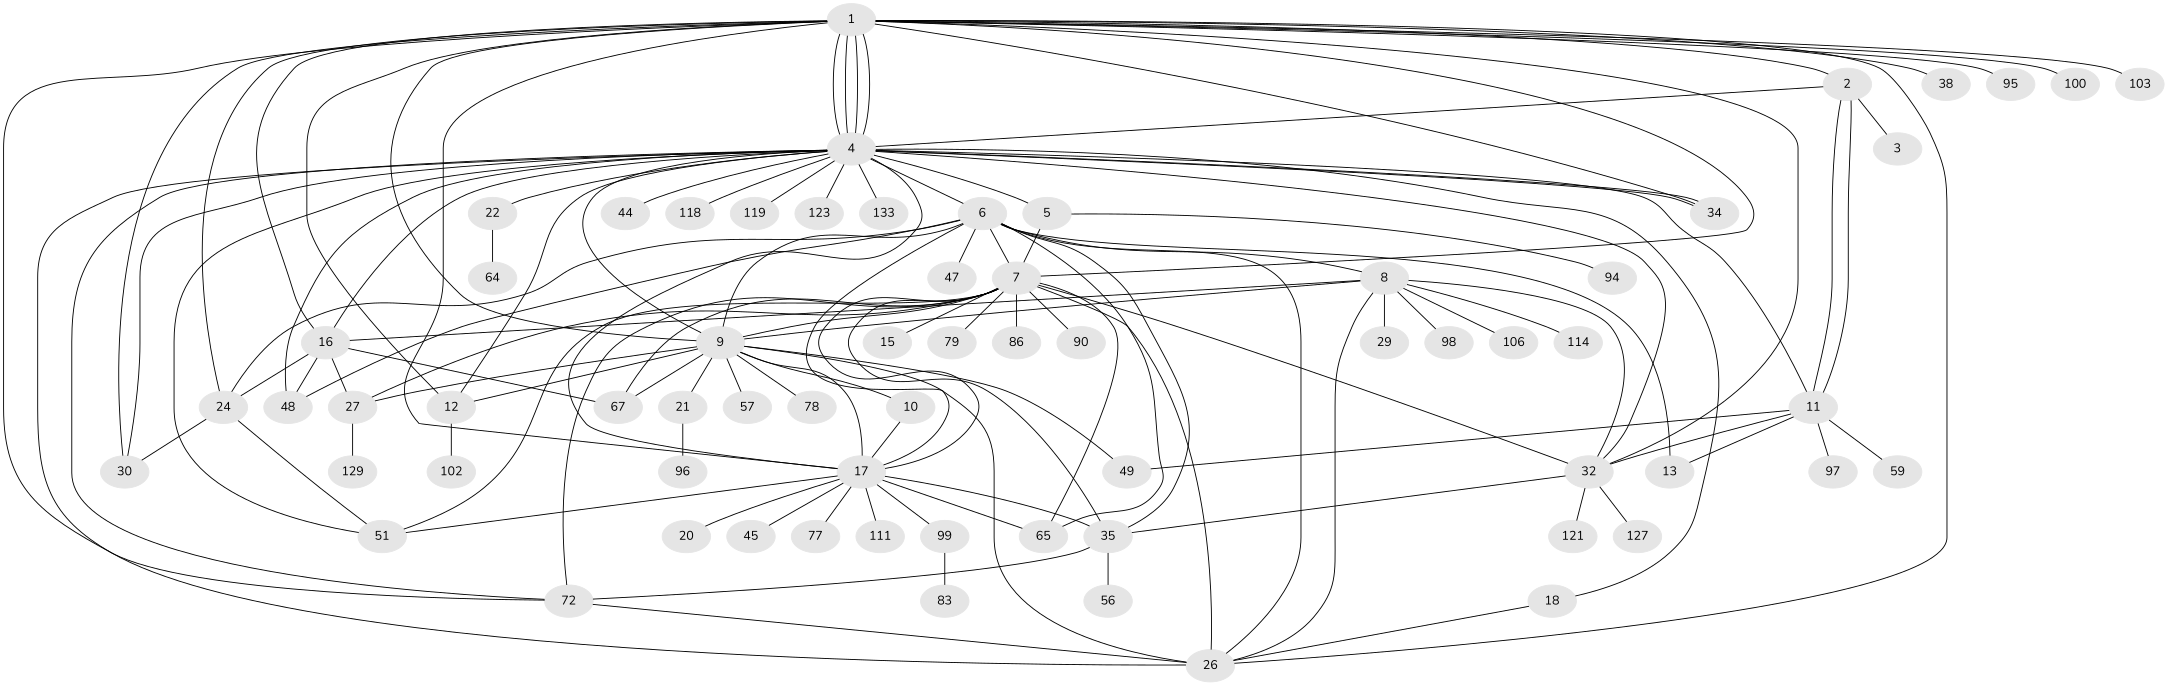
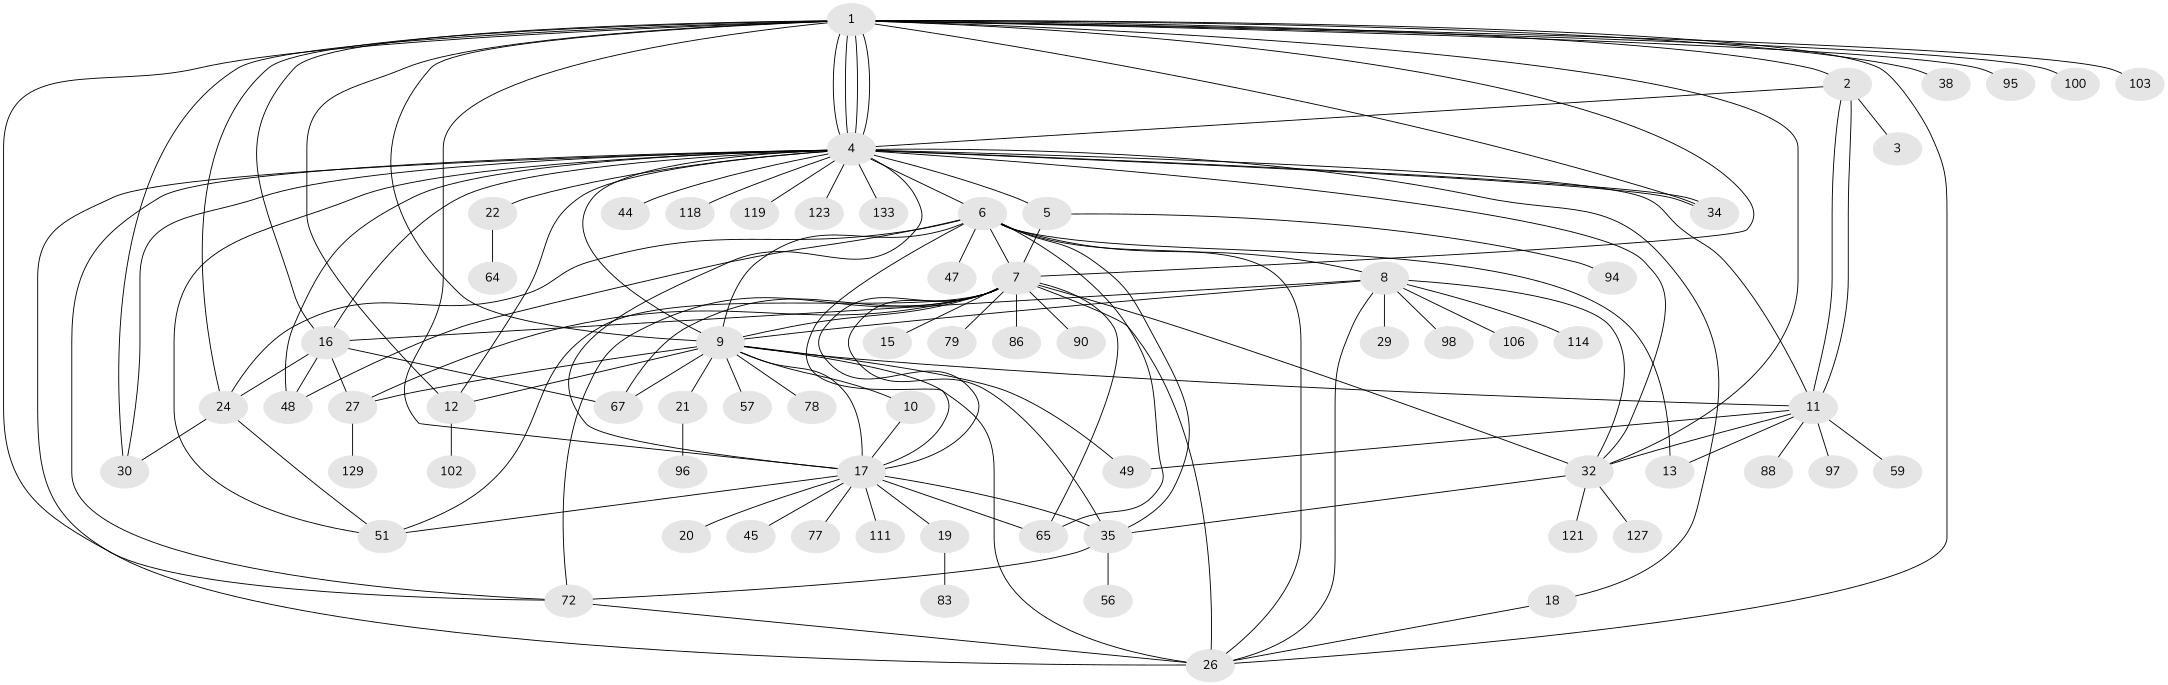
edge "9" -- "11": added
node "88": added
node "99": label "99" -> "19"
